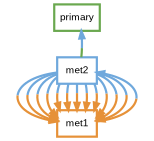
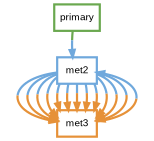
edge "met2" -> "primary": reversed
node "met1": label "met1" -> "met3"
